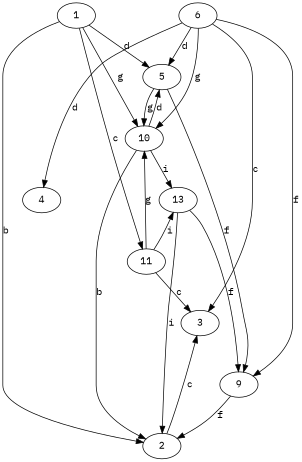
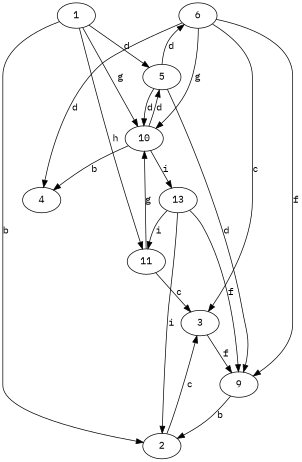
edge "6" -> "5": reversed
edge "5" -> "10": label "g" -> "d"
edge "1" -> "11": label "c" -> "h"
edge "5" -> "9": label "f" -> "d"
edge "11" -> "13": reversed
edge "10" -> "2": now "10" -> "4"
edge "3" -> "9": added, label "f"
edge "9" -> "2": label "f" -> "b"
